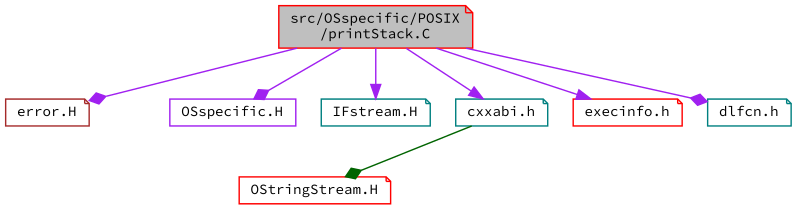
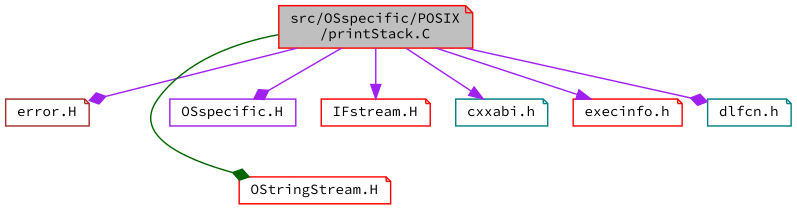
node "IFstream.H": color teal -> red
edge "cxxabi.h" -> "OStringStream.H": now "src/OSspecific/POSIX /printStack.C" -> "OStringStream.H"
